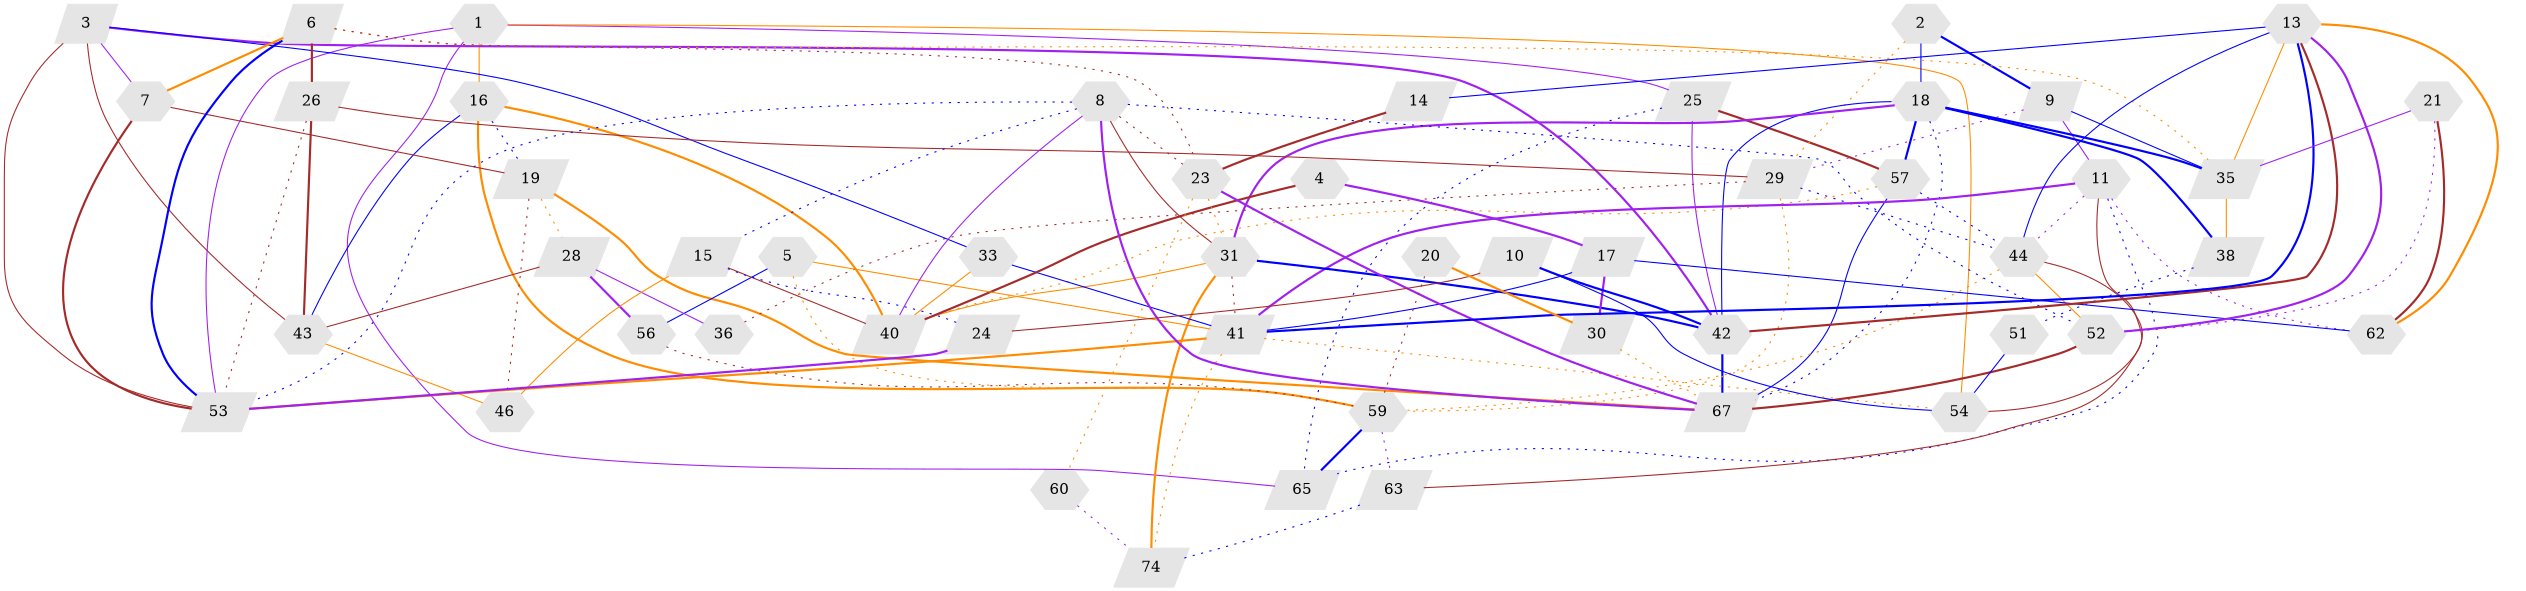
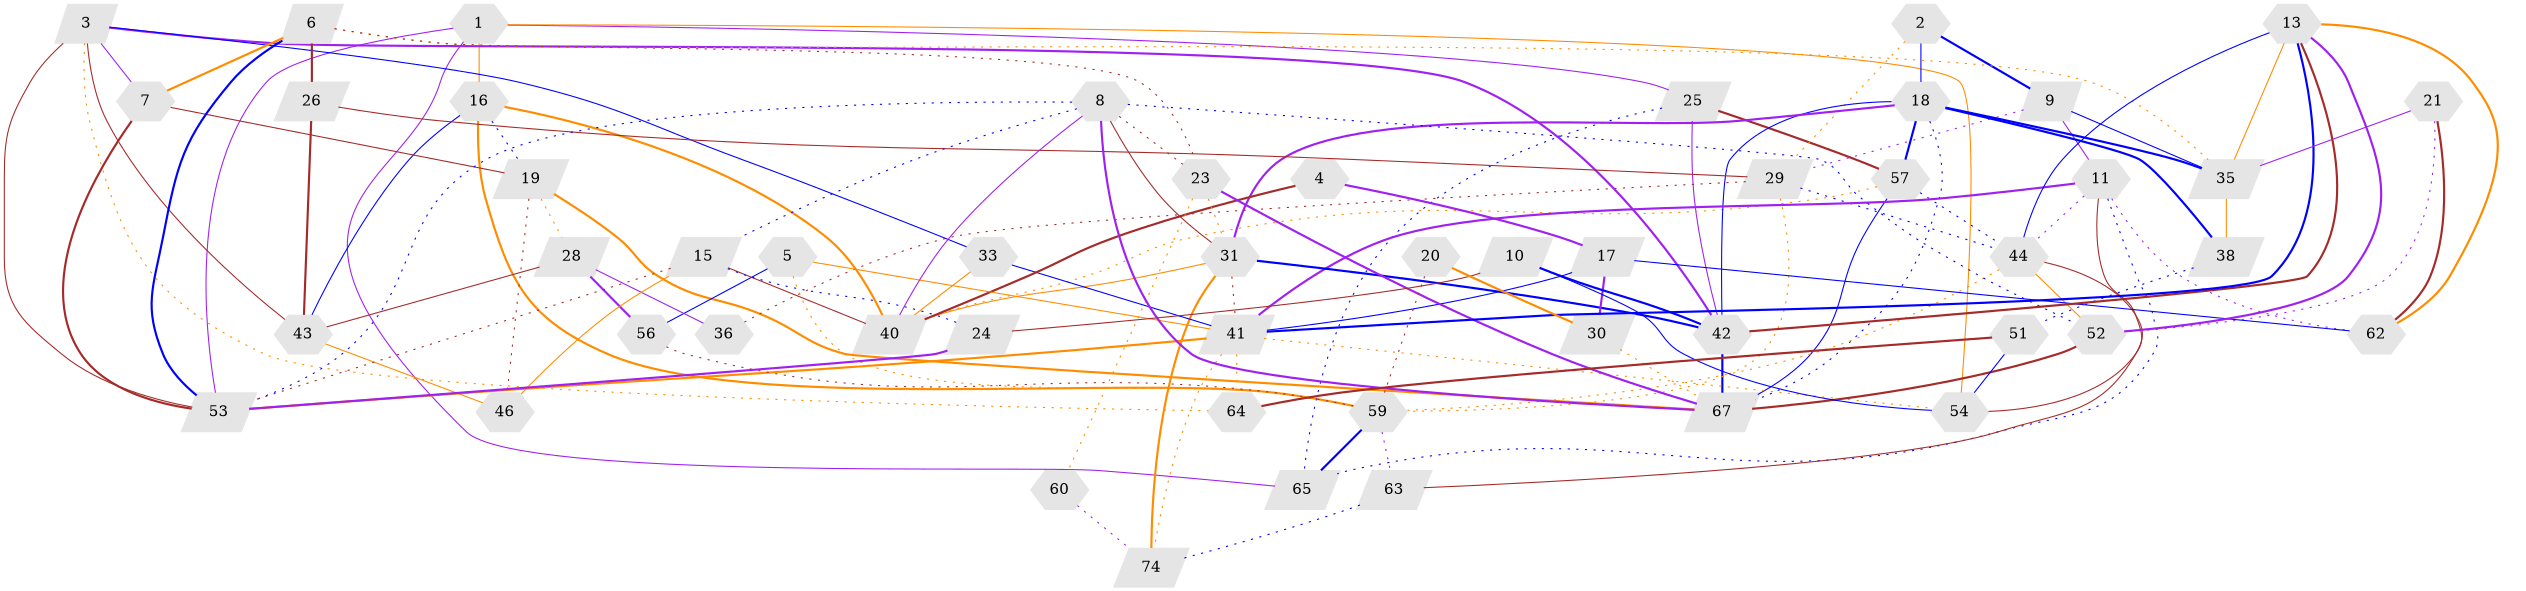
node "14": removed
edge "26" -- "53": now "15" -- "53"
node "64": added
